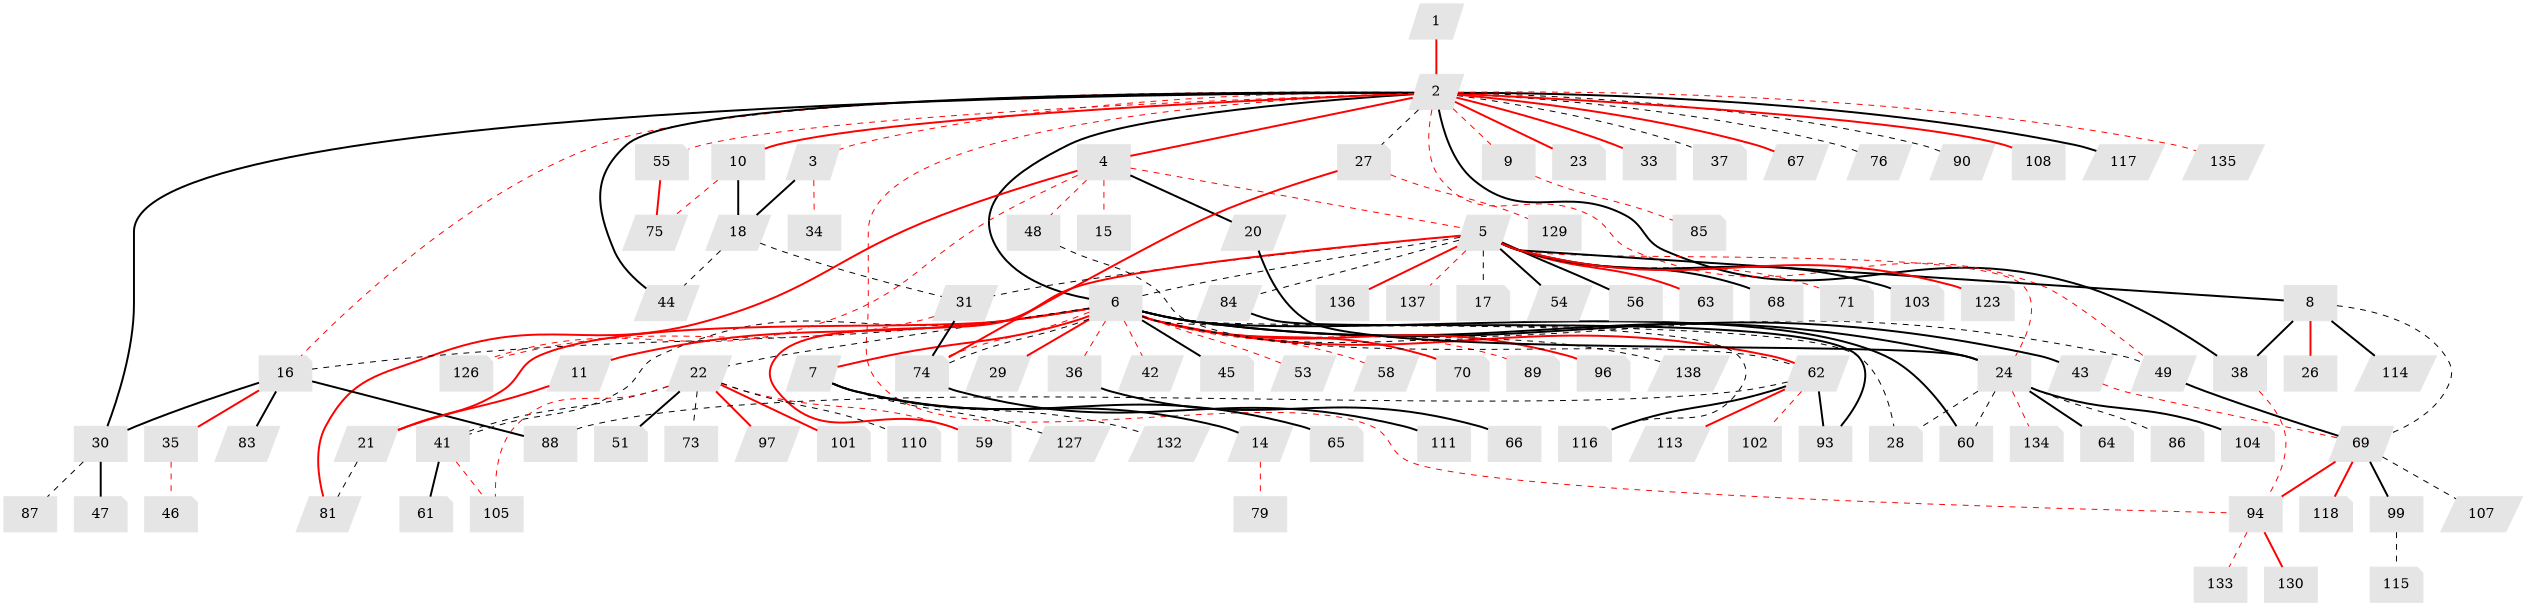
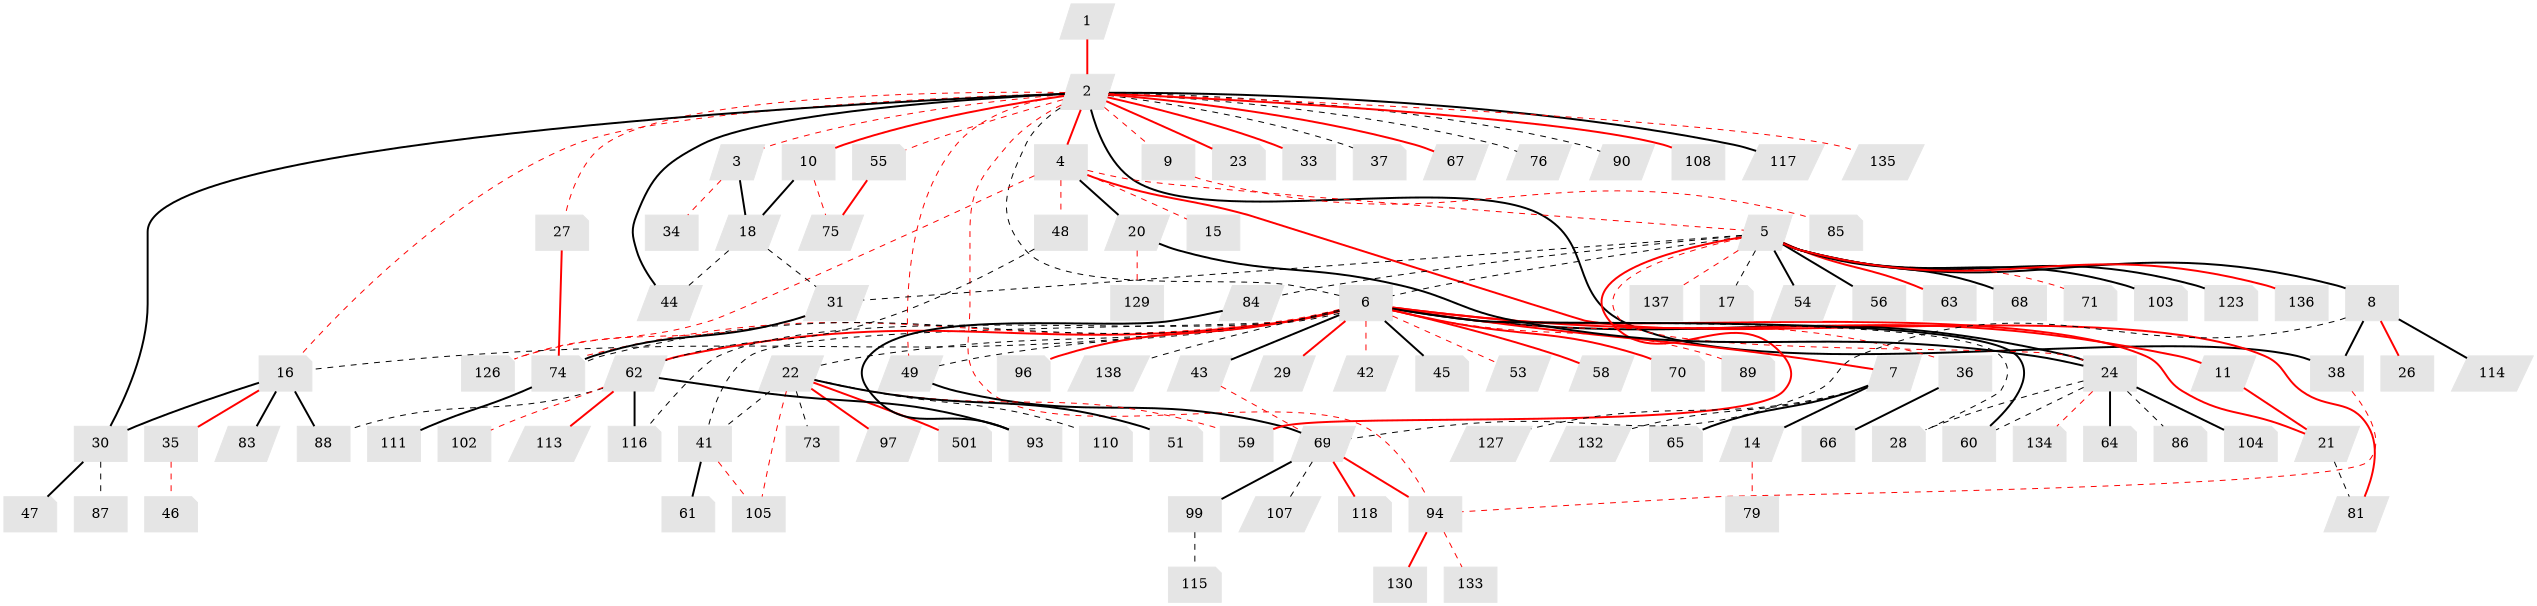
edge "2" -- "27": color black -> red
edge "2" -- "6": style bold -> dashed
edge "27" -- "129": now "20" -- "129"
edge "5" -- "123": color red -> black
edge "6" -- "58": style dashed -> bold
node "101": label "101" -> "501"
